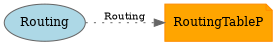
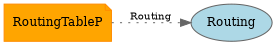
edge "Routing" -> "RoutingTableP": reversed
